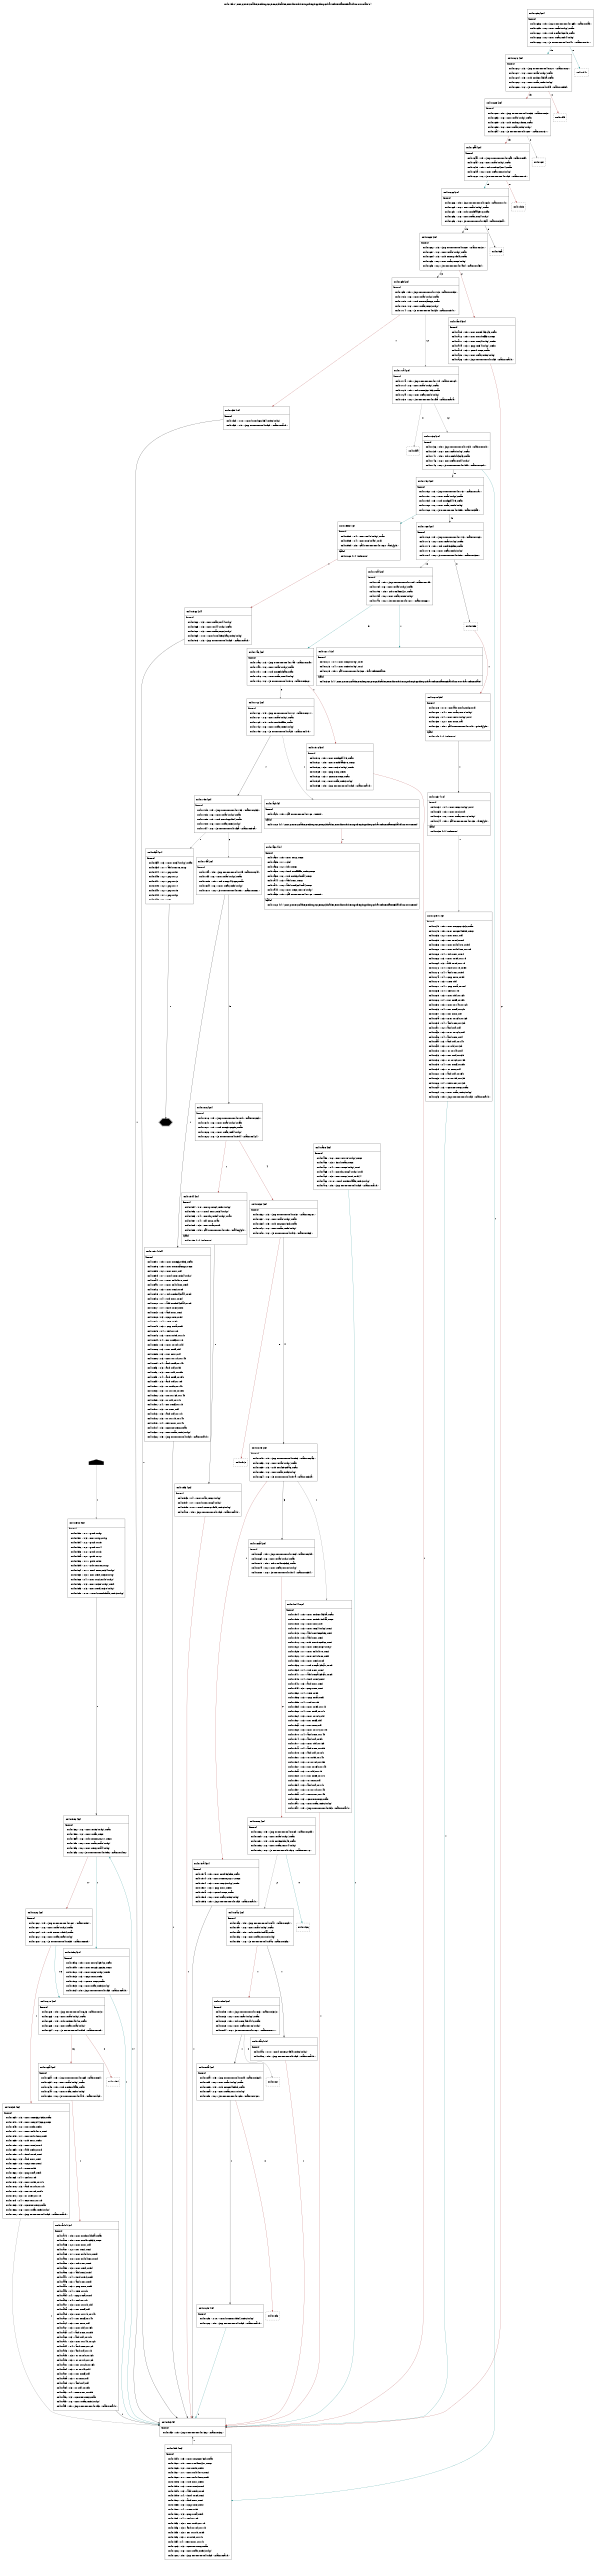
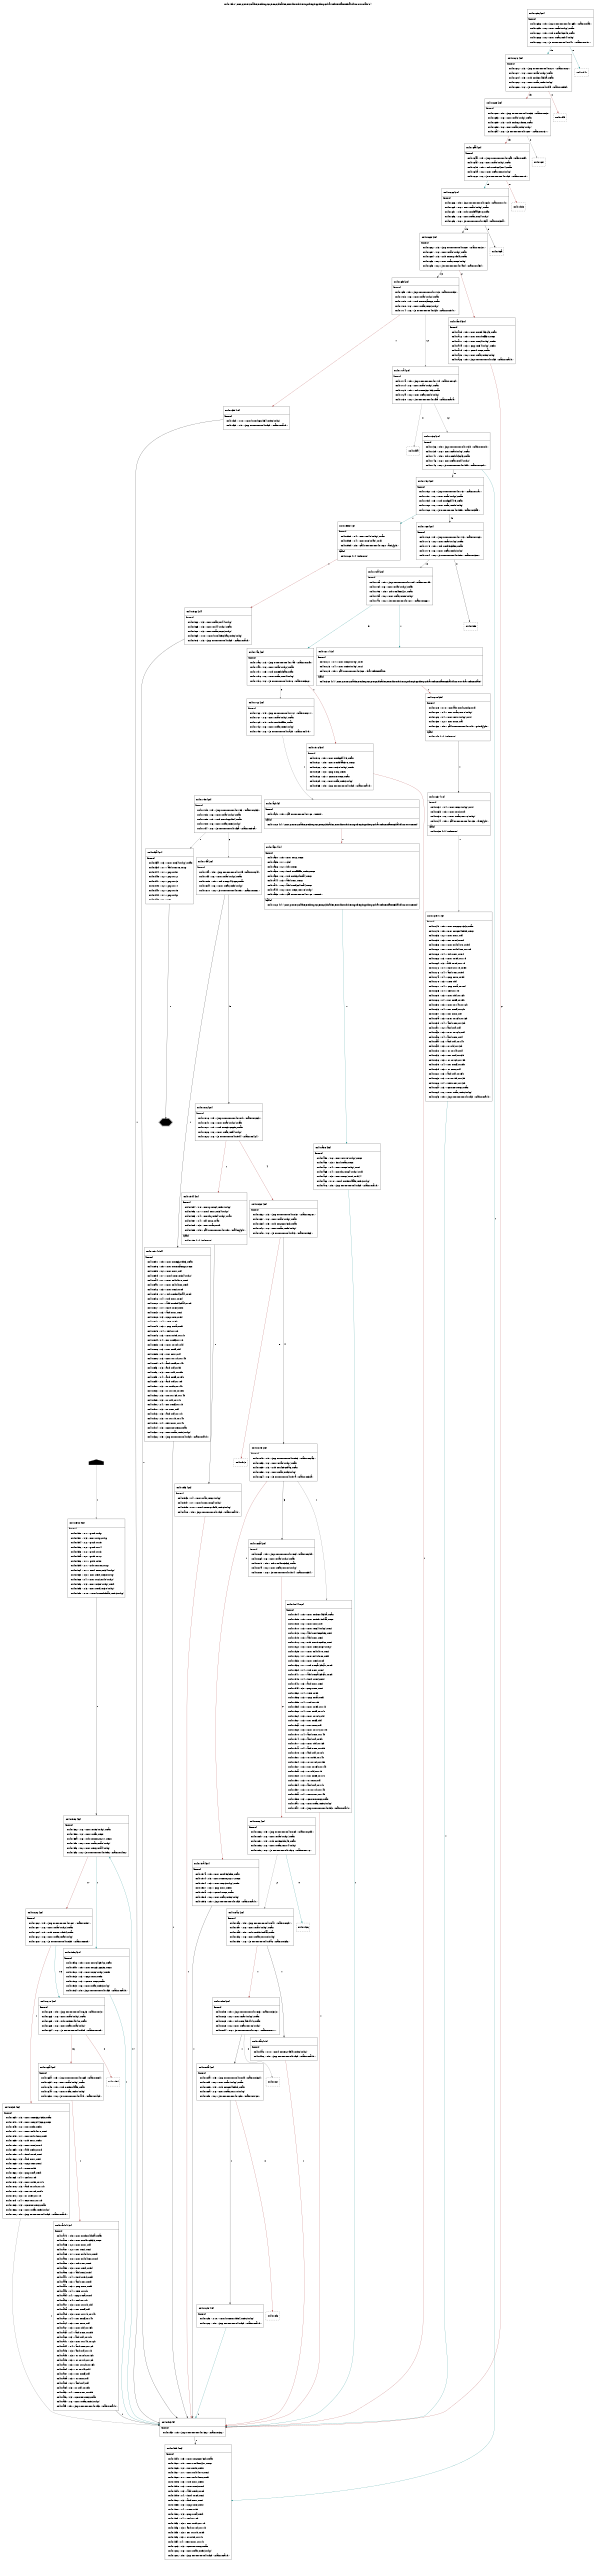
edge "0x401998" -> "0x401c1e [25]": now "0x401c11 [13]" -> "0x401c1e [25]"
edge "0x4017c2 [28]" -> "0x4017de [28]": removed, label "7"
edge "0x401a30 [40]" -> "0x401a58 [35]": added, label "1"
edge "0x401bbb [86]" -> "0x401fcb [5]": reversed
